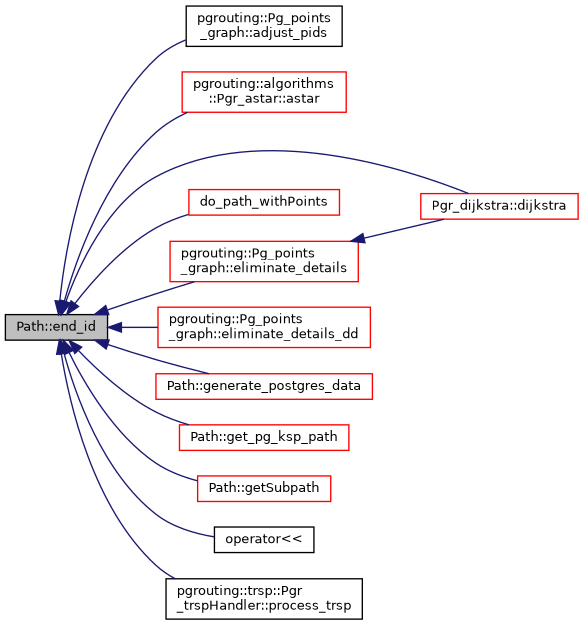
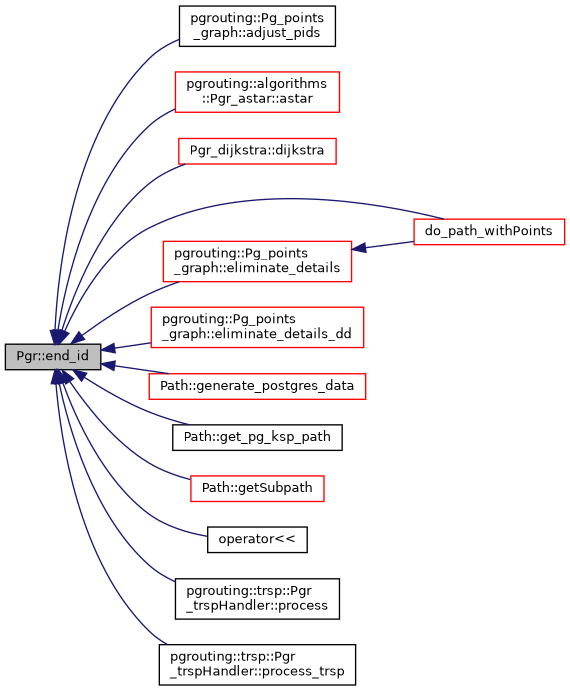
edge "Pgr_dijkstra::dijkstra" -> "pgrouting::Pg_points _graph::eliminate_details": now "do_path_withPoints" -> "pgrouting::Pg_points _graph::eliminate_details"
node "Path::end_id": label "Path::end_id" -> "Pgr::end_id"
node "Path::get_pg_ksp_path": color red -> black
node "pgrouting::trsp::Pgr _trspHandler::process": added
